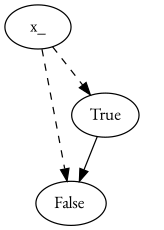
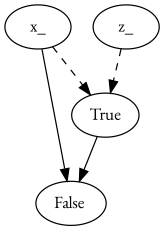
node "z_": added
edge "x_" -> "False": style dashed -> solid
